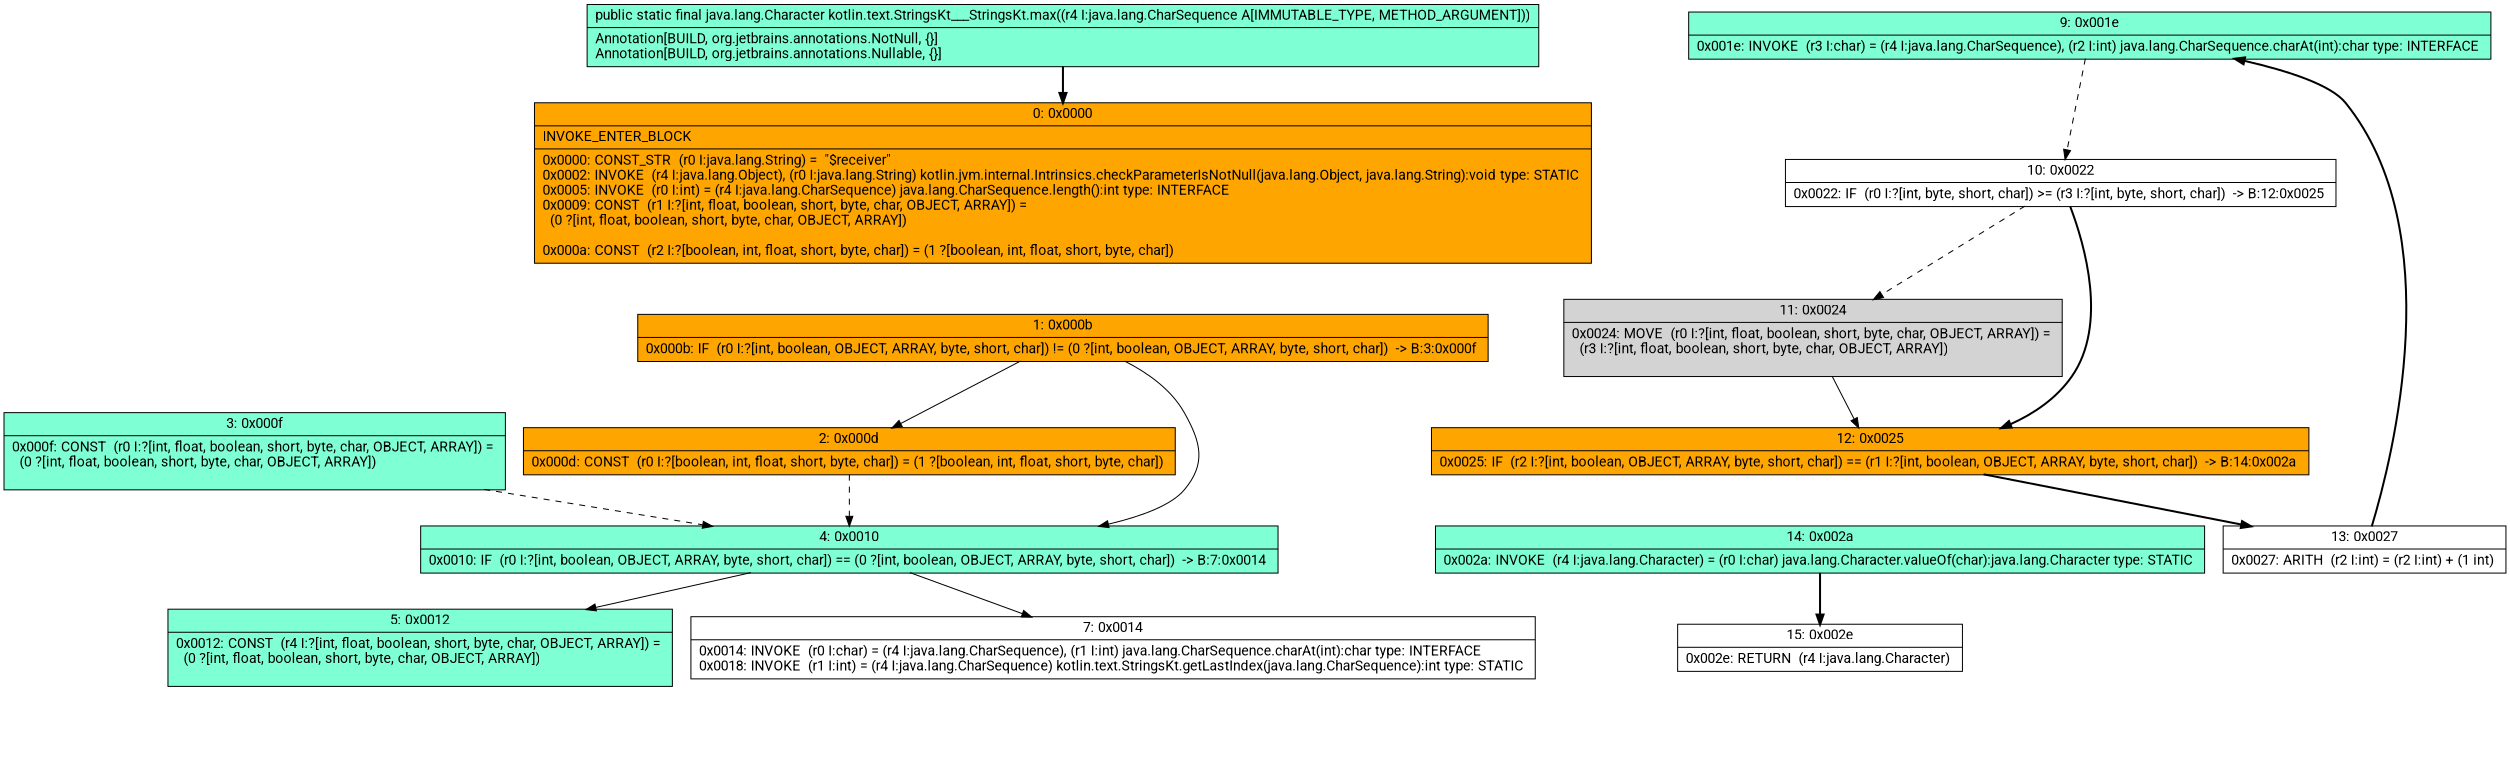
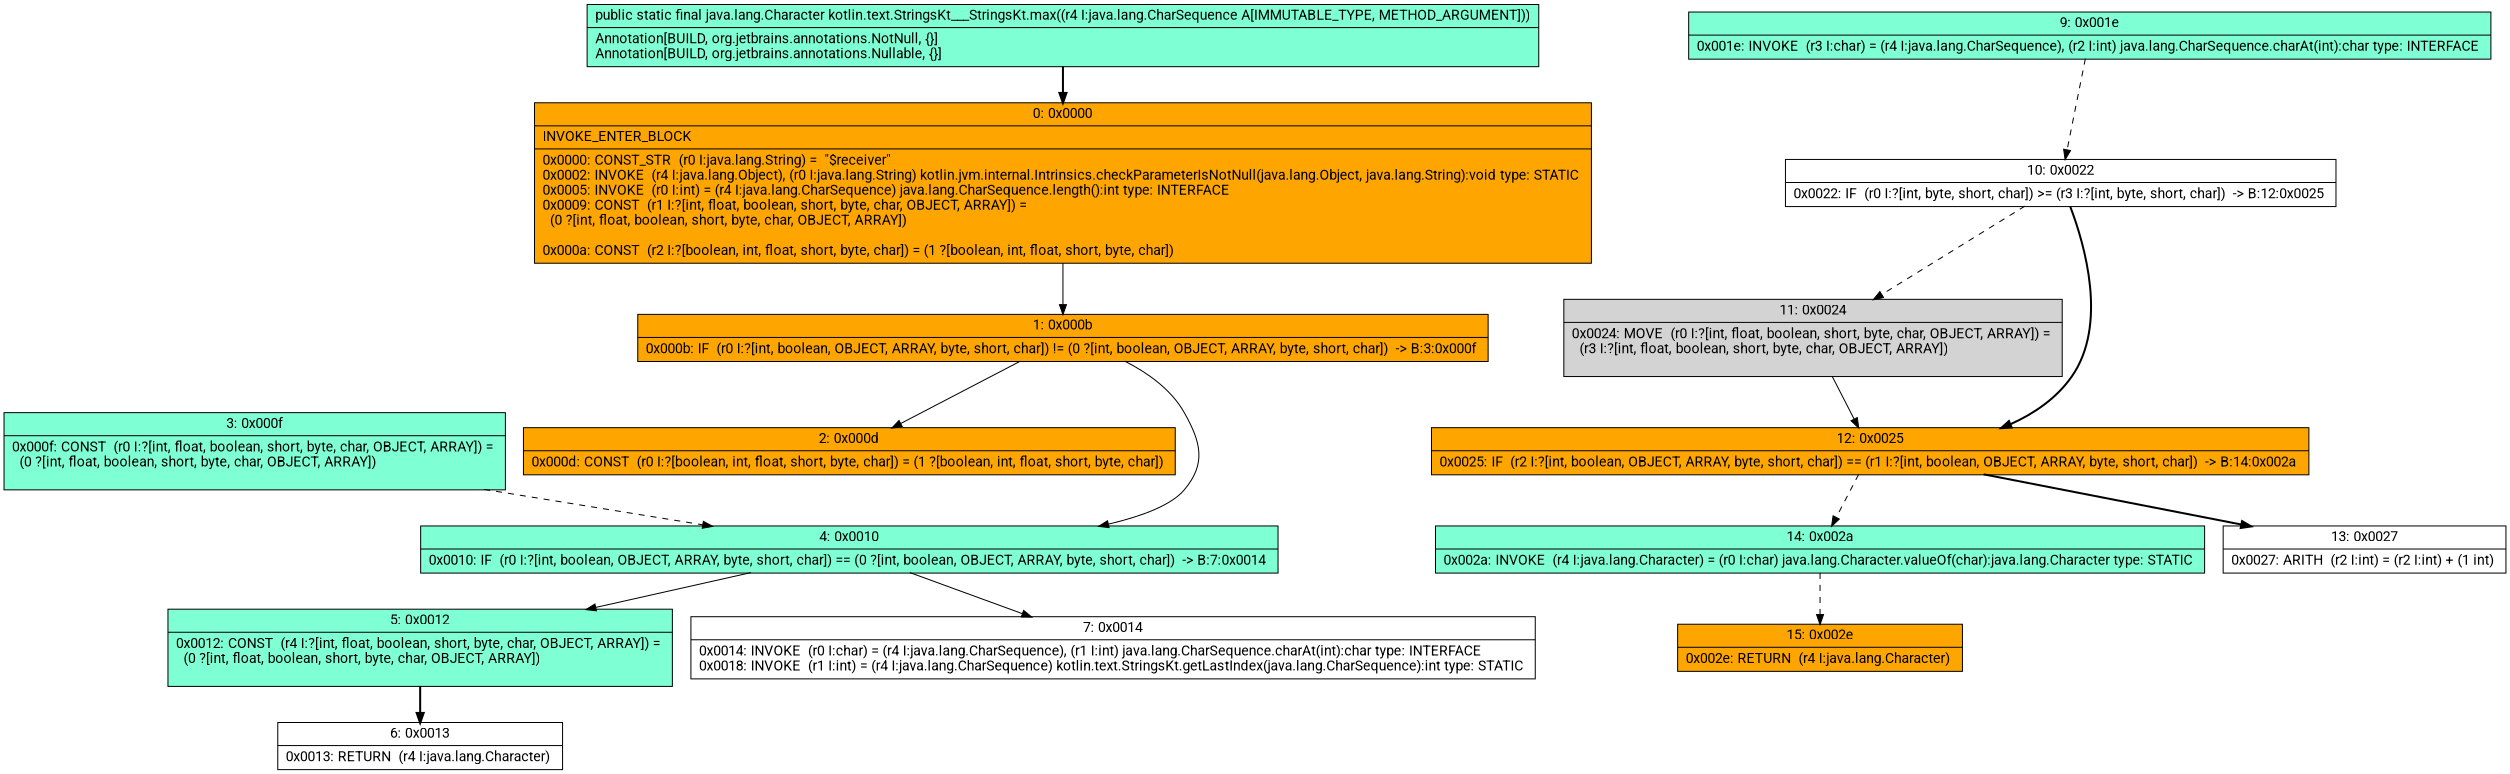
edge "13: 0x0027" -> "9: 0x001e": removed
edge "0: 0x0000" -> "1: 0x000b": added
edge "2: 0x000d" -> "4: 0x0010": removed
edge "12: 0x0025" -> "14: 0x002a": added
edge "14: 0x002a" -> "15: 0x002e": style bold -> dashed
node "15: 0x002e": fillcolor white -> orange
node "6: 0x0013": added
